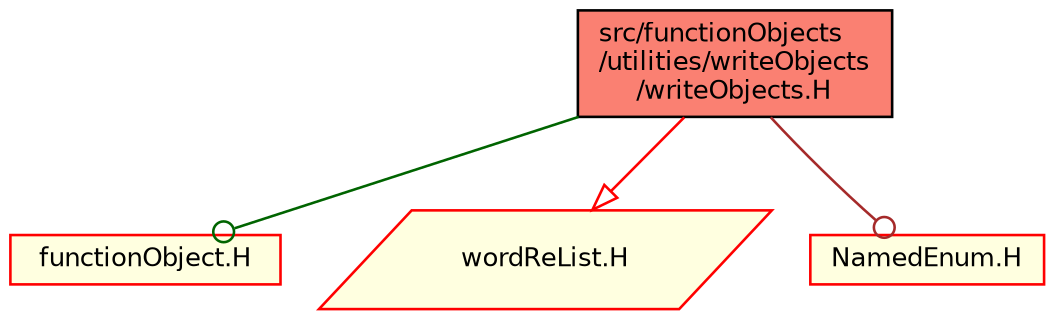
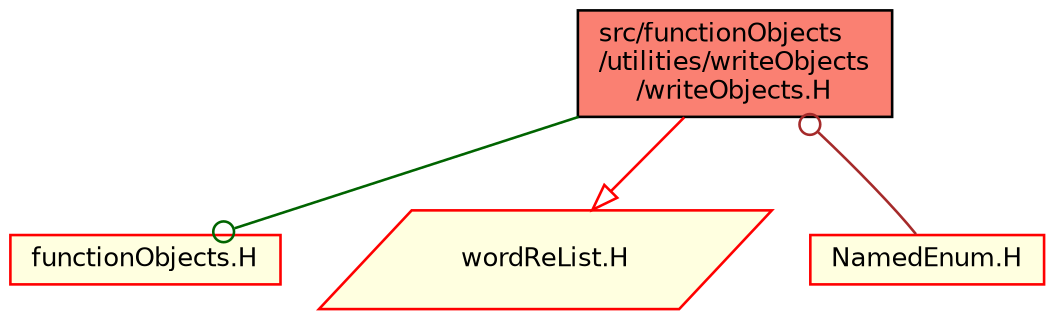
edge "src/functionObjects /utilities/writeObjects /writeObjects.H" -> "NamedEnum.H": reversed
node "functionObject.H": label "functionObject.H" -> "functionObjects.H"
